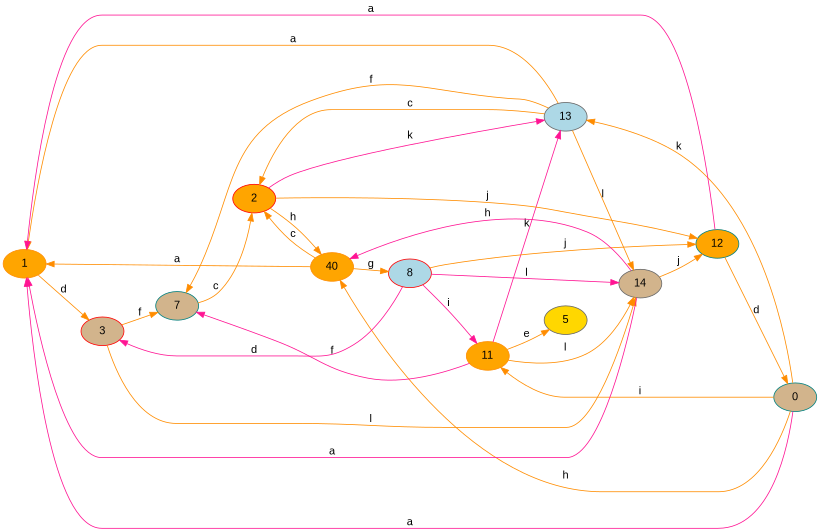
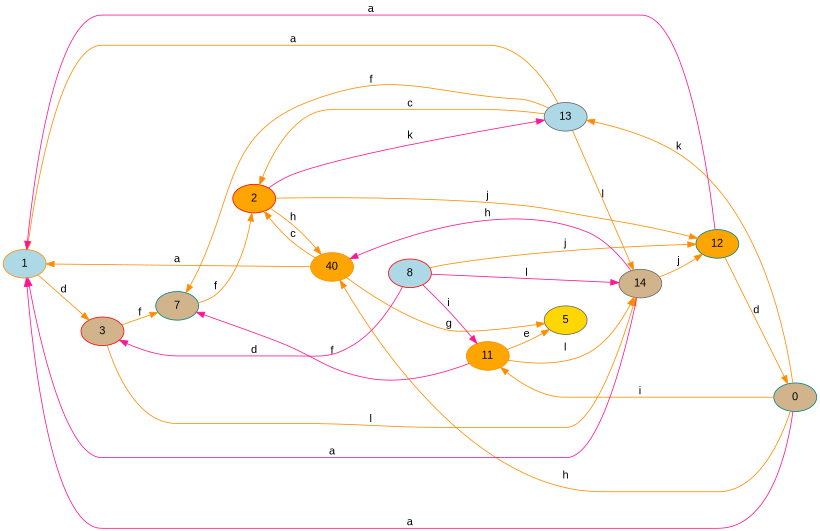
edge "11" -> "13": removed, label "k"
node "1": fillcolor orange -> lightblue
edge "40" -> "8": now "40" -> "5"
edge "7" -> "2": label "c" -> "f"
